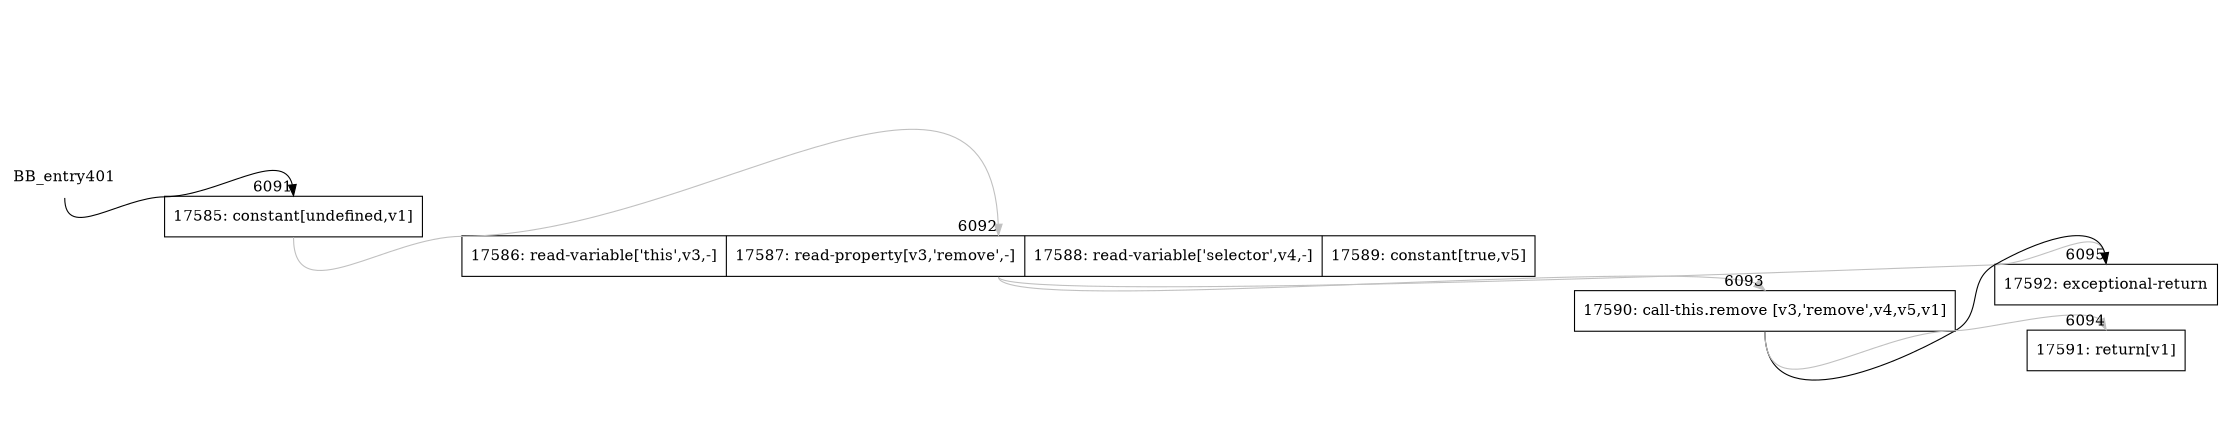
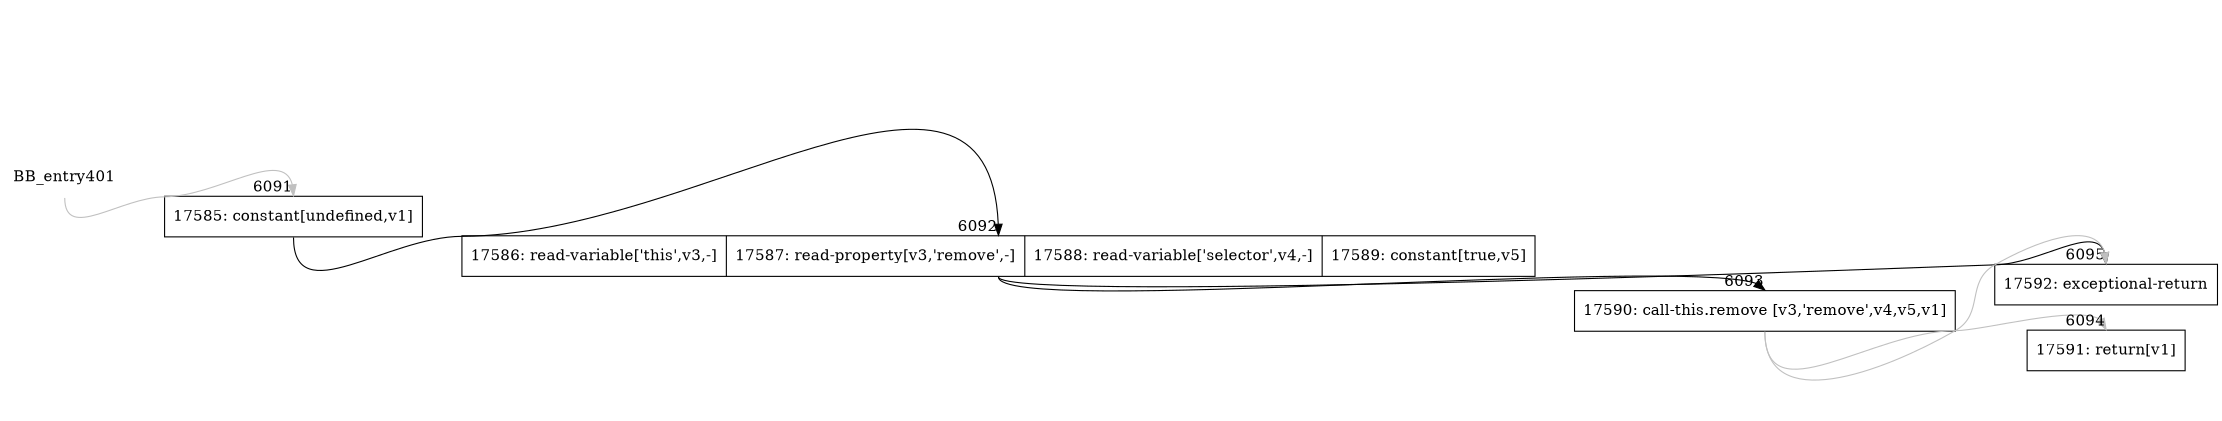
edge "BB_entry401" -> "17585: constant[undefined,v1]": color black -> gray
edge "17585: constant[undefined,v1]" -> "17586: read-variable['this',v3,-]": color gray -> black
edge "17586: read-variable['this',v3,-]" -> "17592: exceptional-return": color gray -> black
edge "17586: read-variable['this',v3,-]" -> "17590: call-this.remove [v3,'remove',v4,v5,v1]": color gray -> black
edge "17590: call-this.remove [v3,'remove',v4,v5,v1]" -> "17592: exceptional-return": color black -> gray
